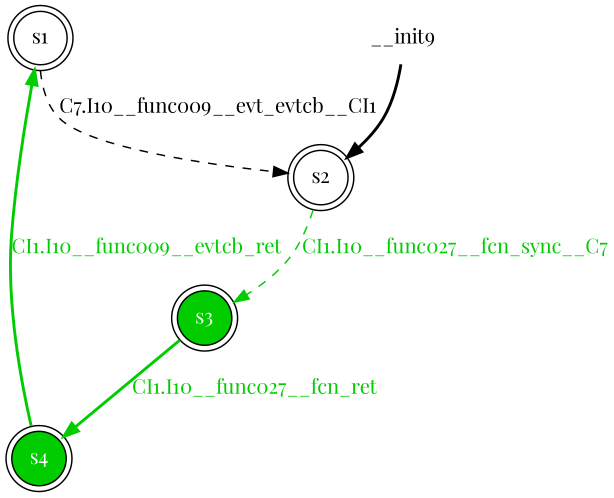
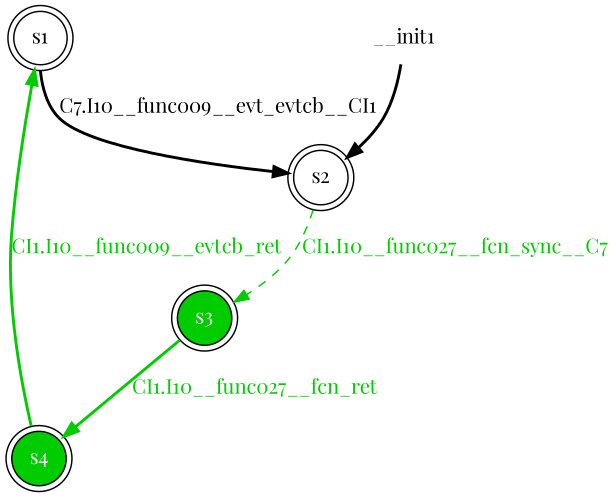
node "__init9": label "__init9" -> "__init1"
edge "s1" -> "s2": style dashed -> bold
